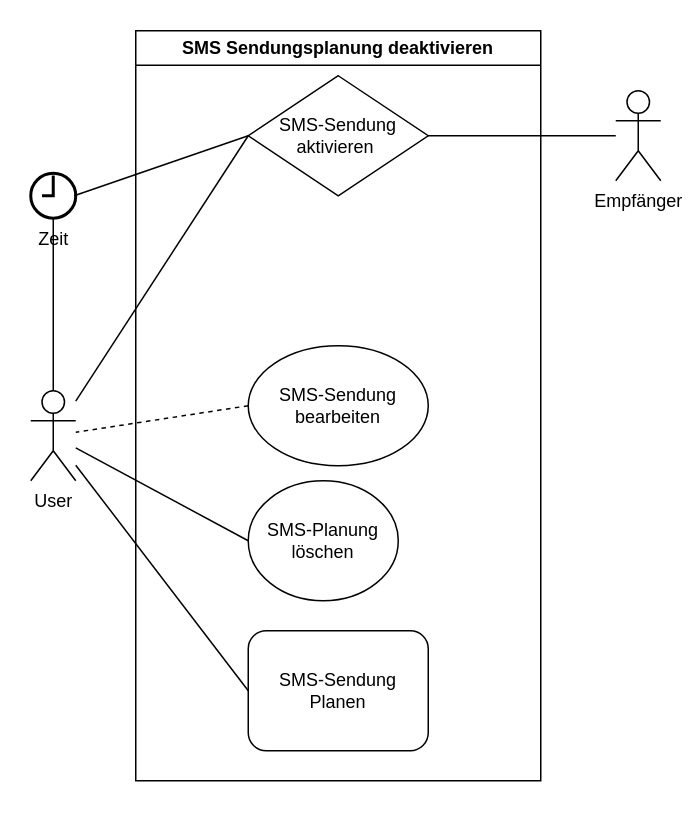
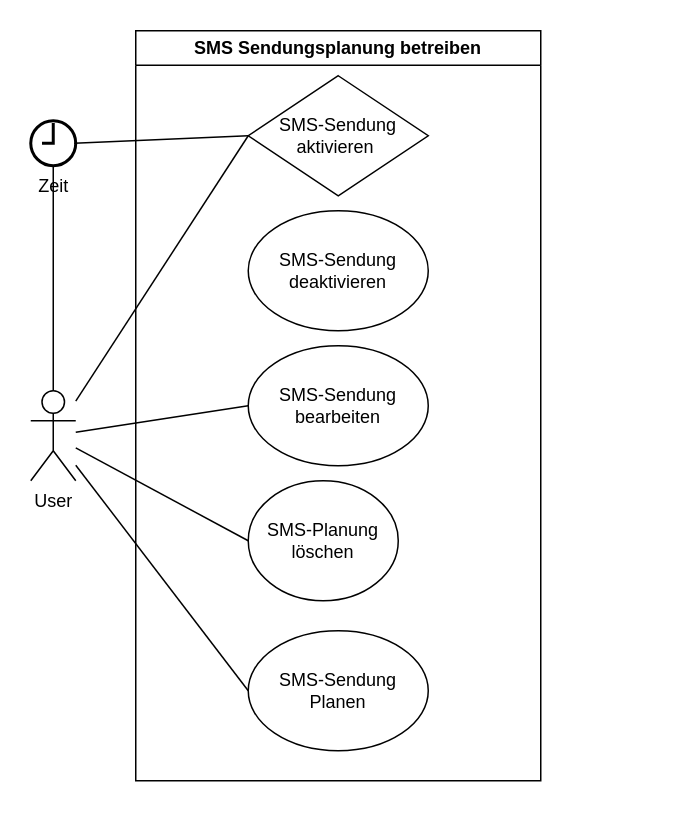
node "SMS Sendungsplanung deaktivieren": label "SMS Sendungsplanung deaktivieren" -> "SMS Sendungsplanung betreiben"
edge "SMS-Sendung aktivieren" -- "Empfänger": removed
node "Empfänger": removed
node "Zeit": moved (53, 196) -> (53, 143)
node "SMS-Sendung deaktivieren": added
edge "SMS-Sendung bearbeiten" -- "User": style dashed -> solid
node "SMS-Sendung Planen": shape rounded rectangle -> ellipse
